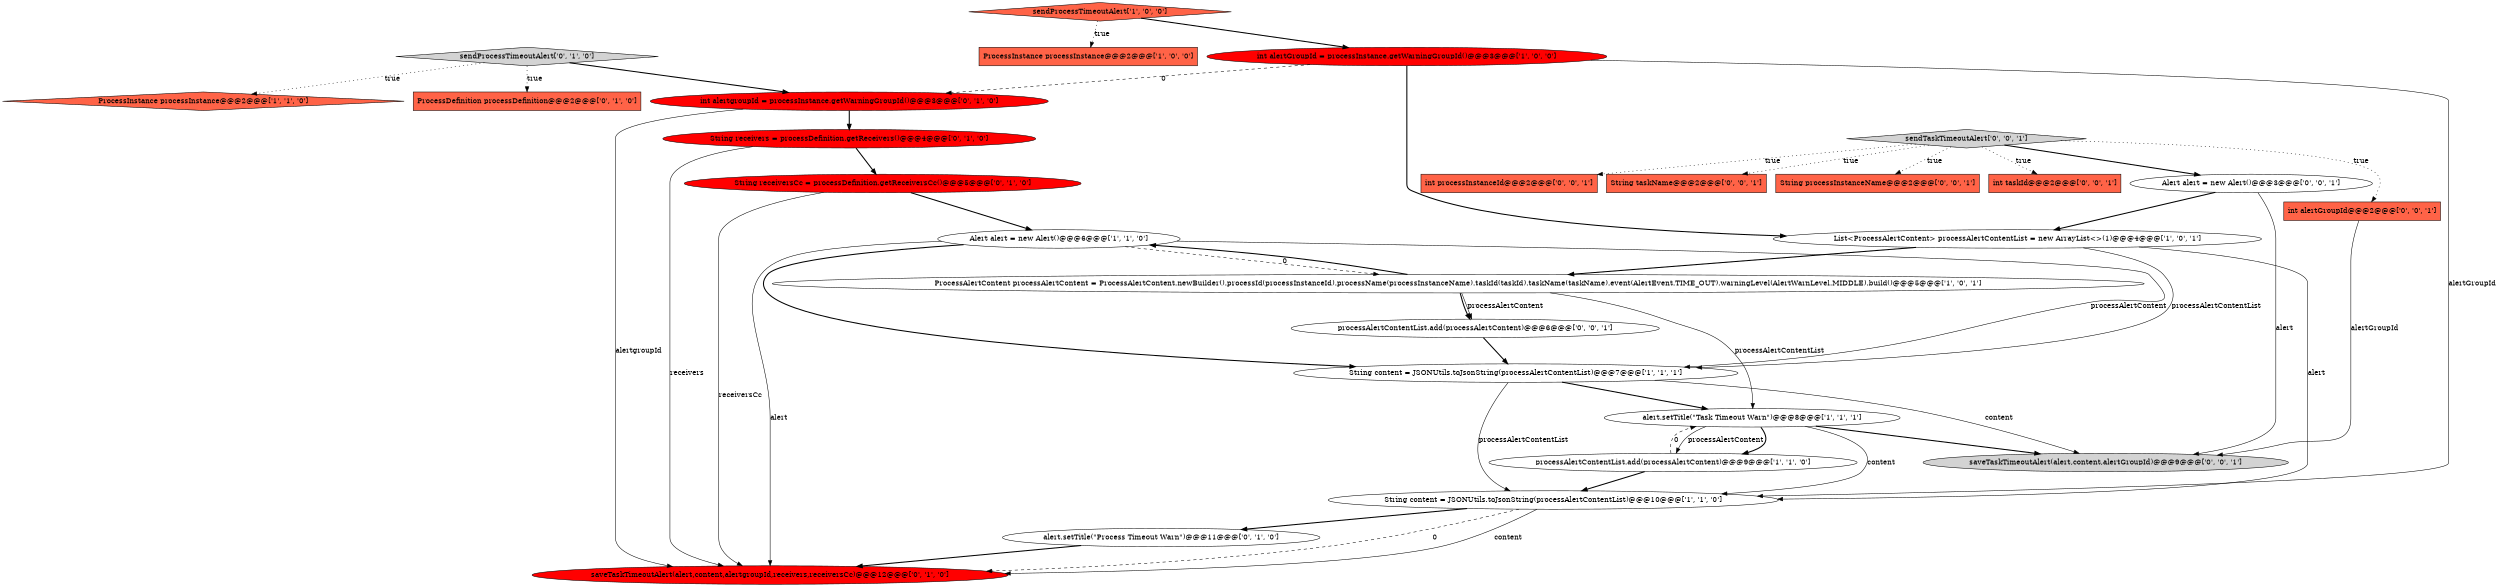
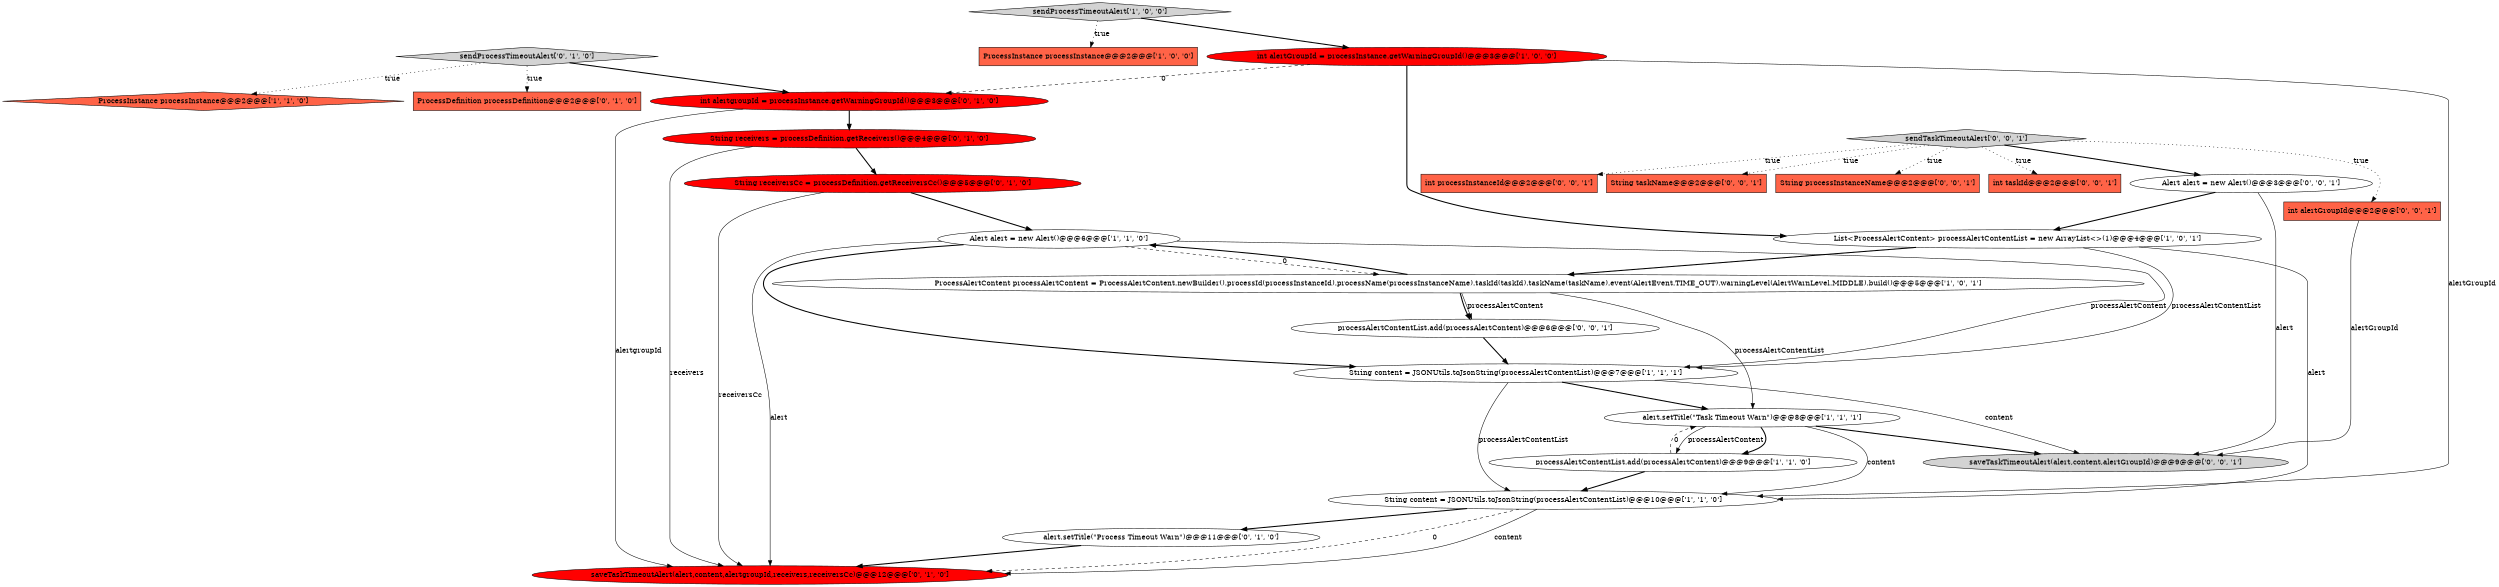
node "sendProcessTimeoutAlert['1', '0', '0']": fillcolor tomato -> lightgray
